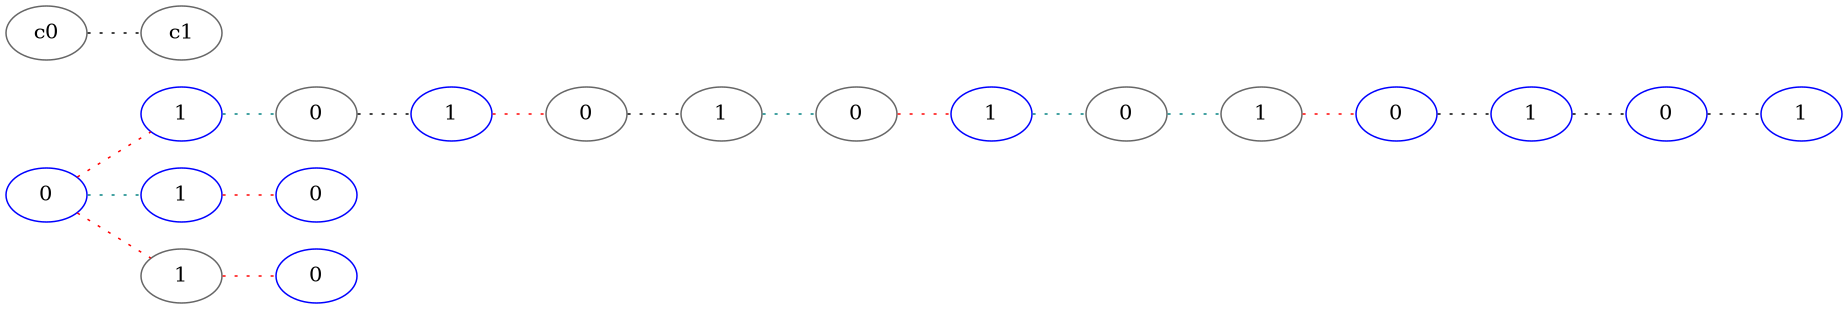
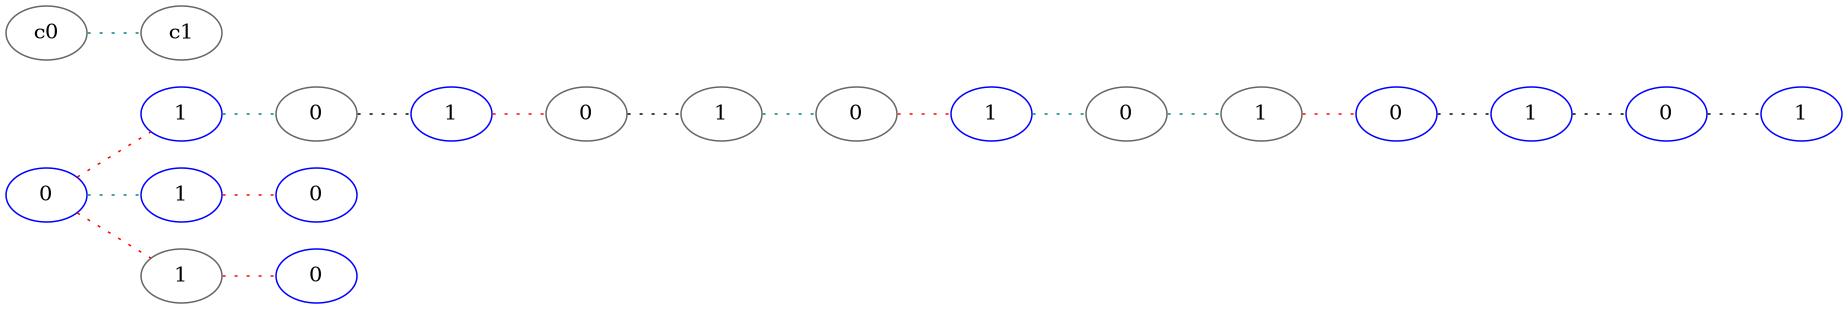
edge "c0" -- "c1": color black -> teal
